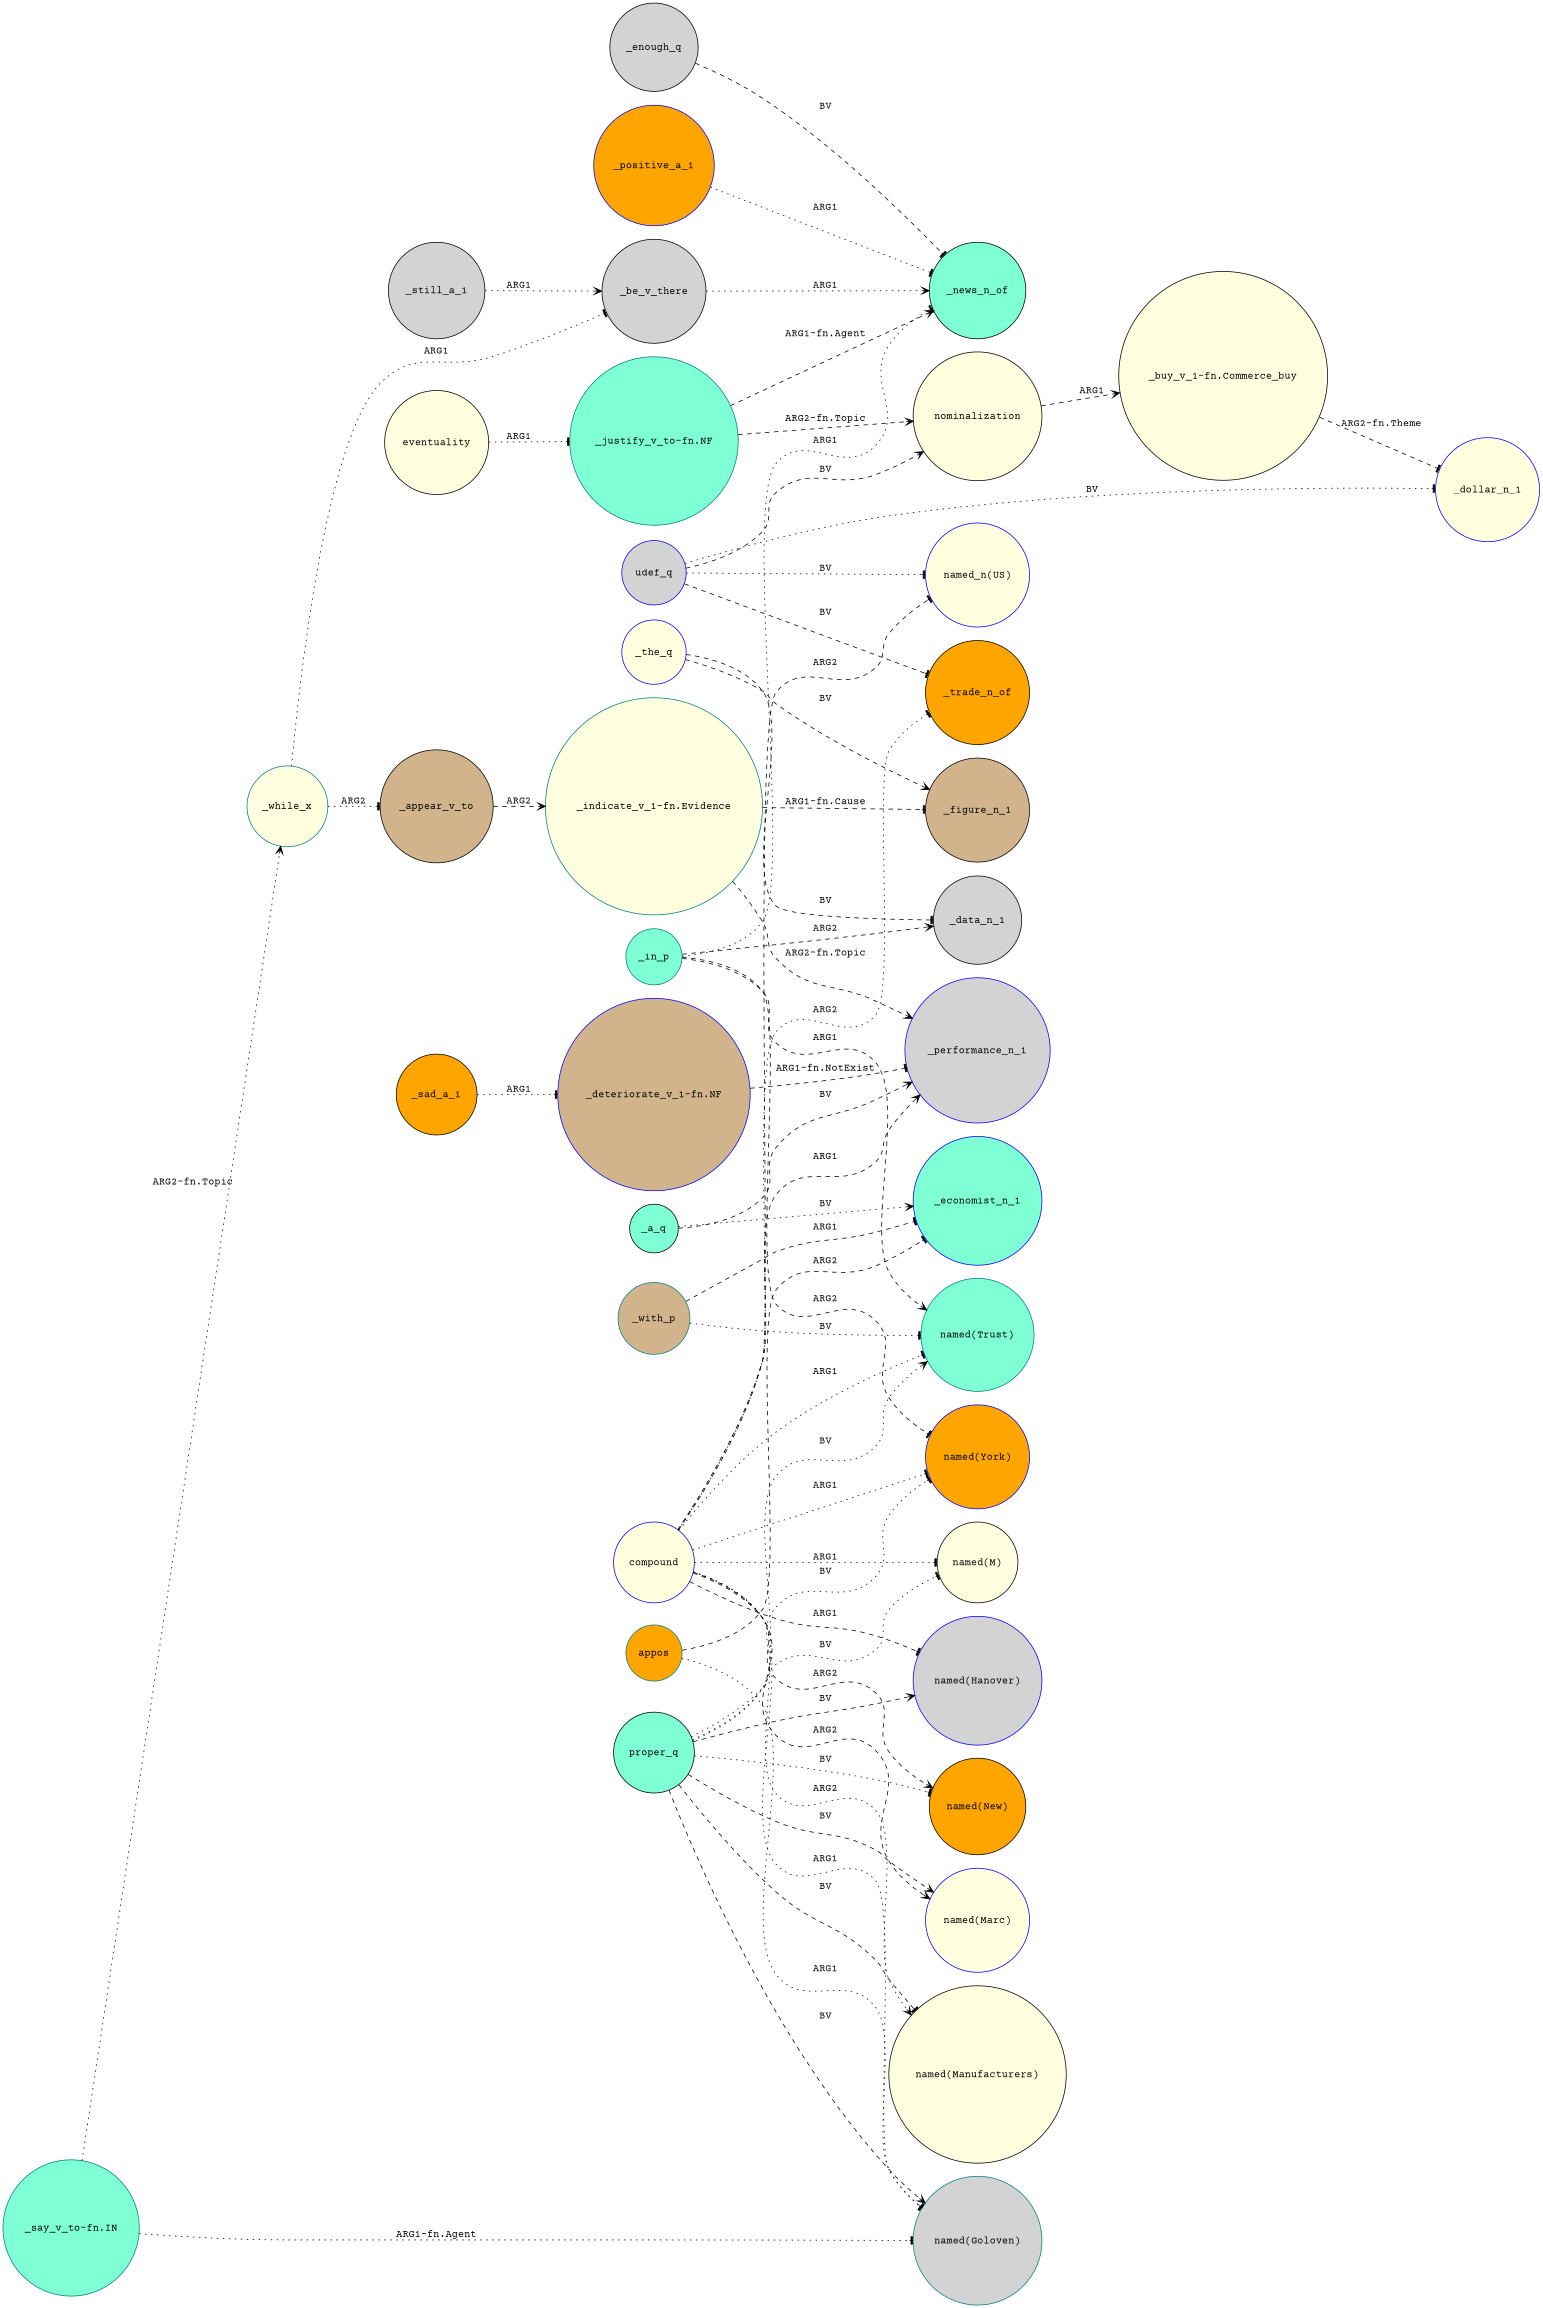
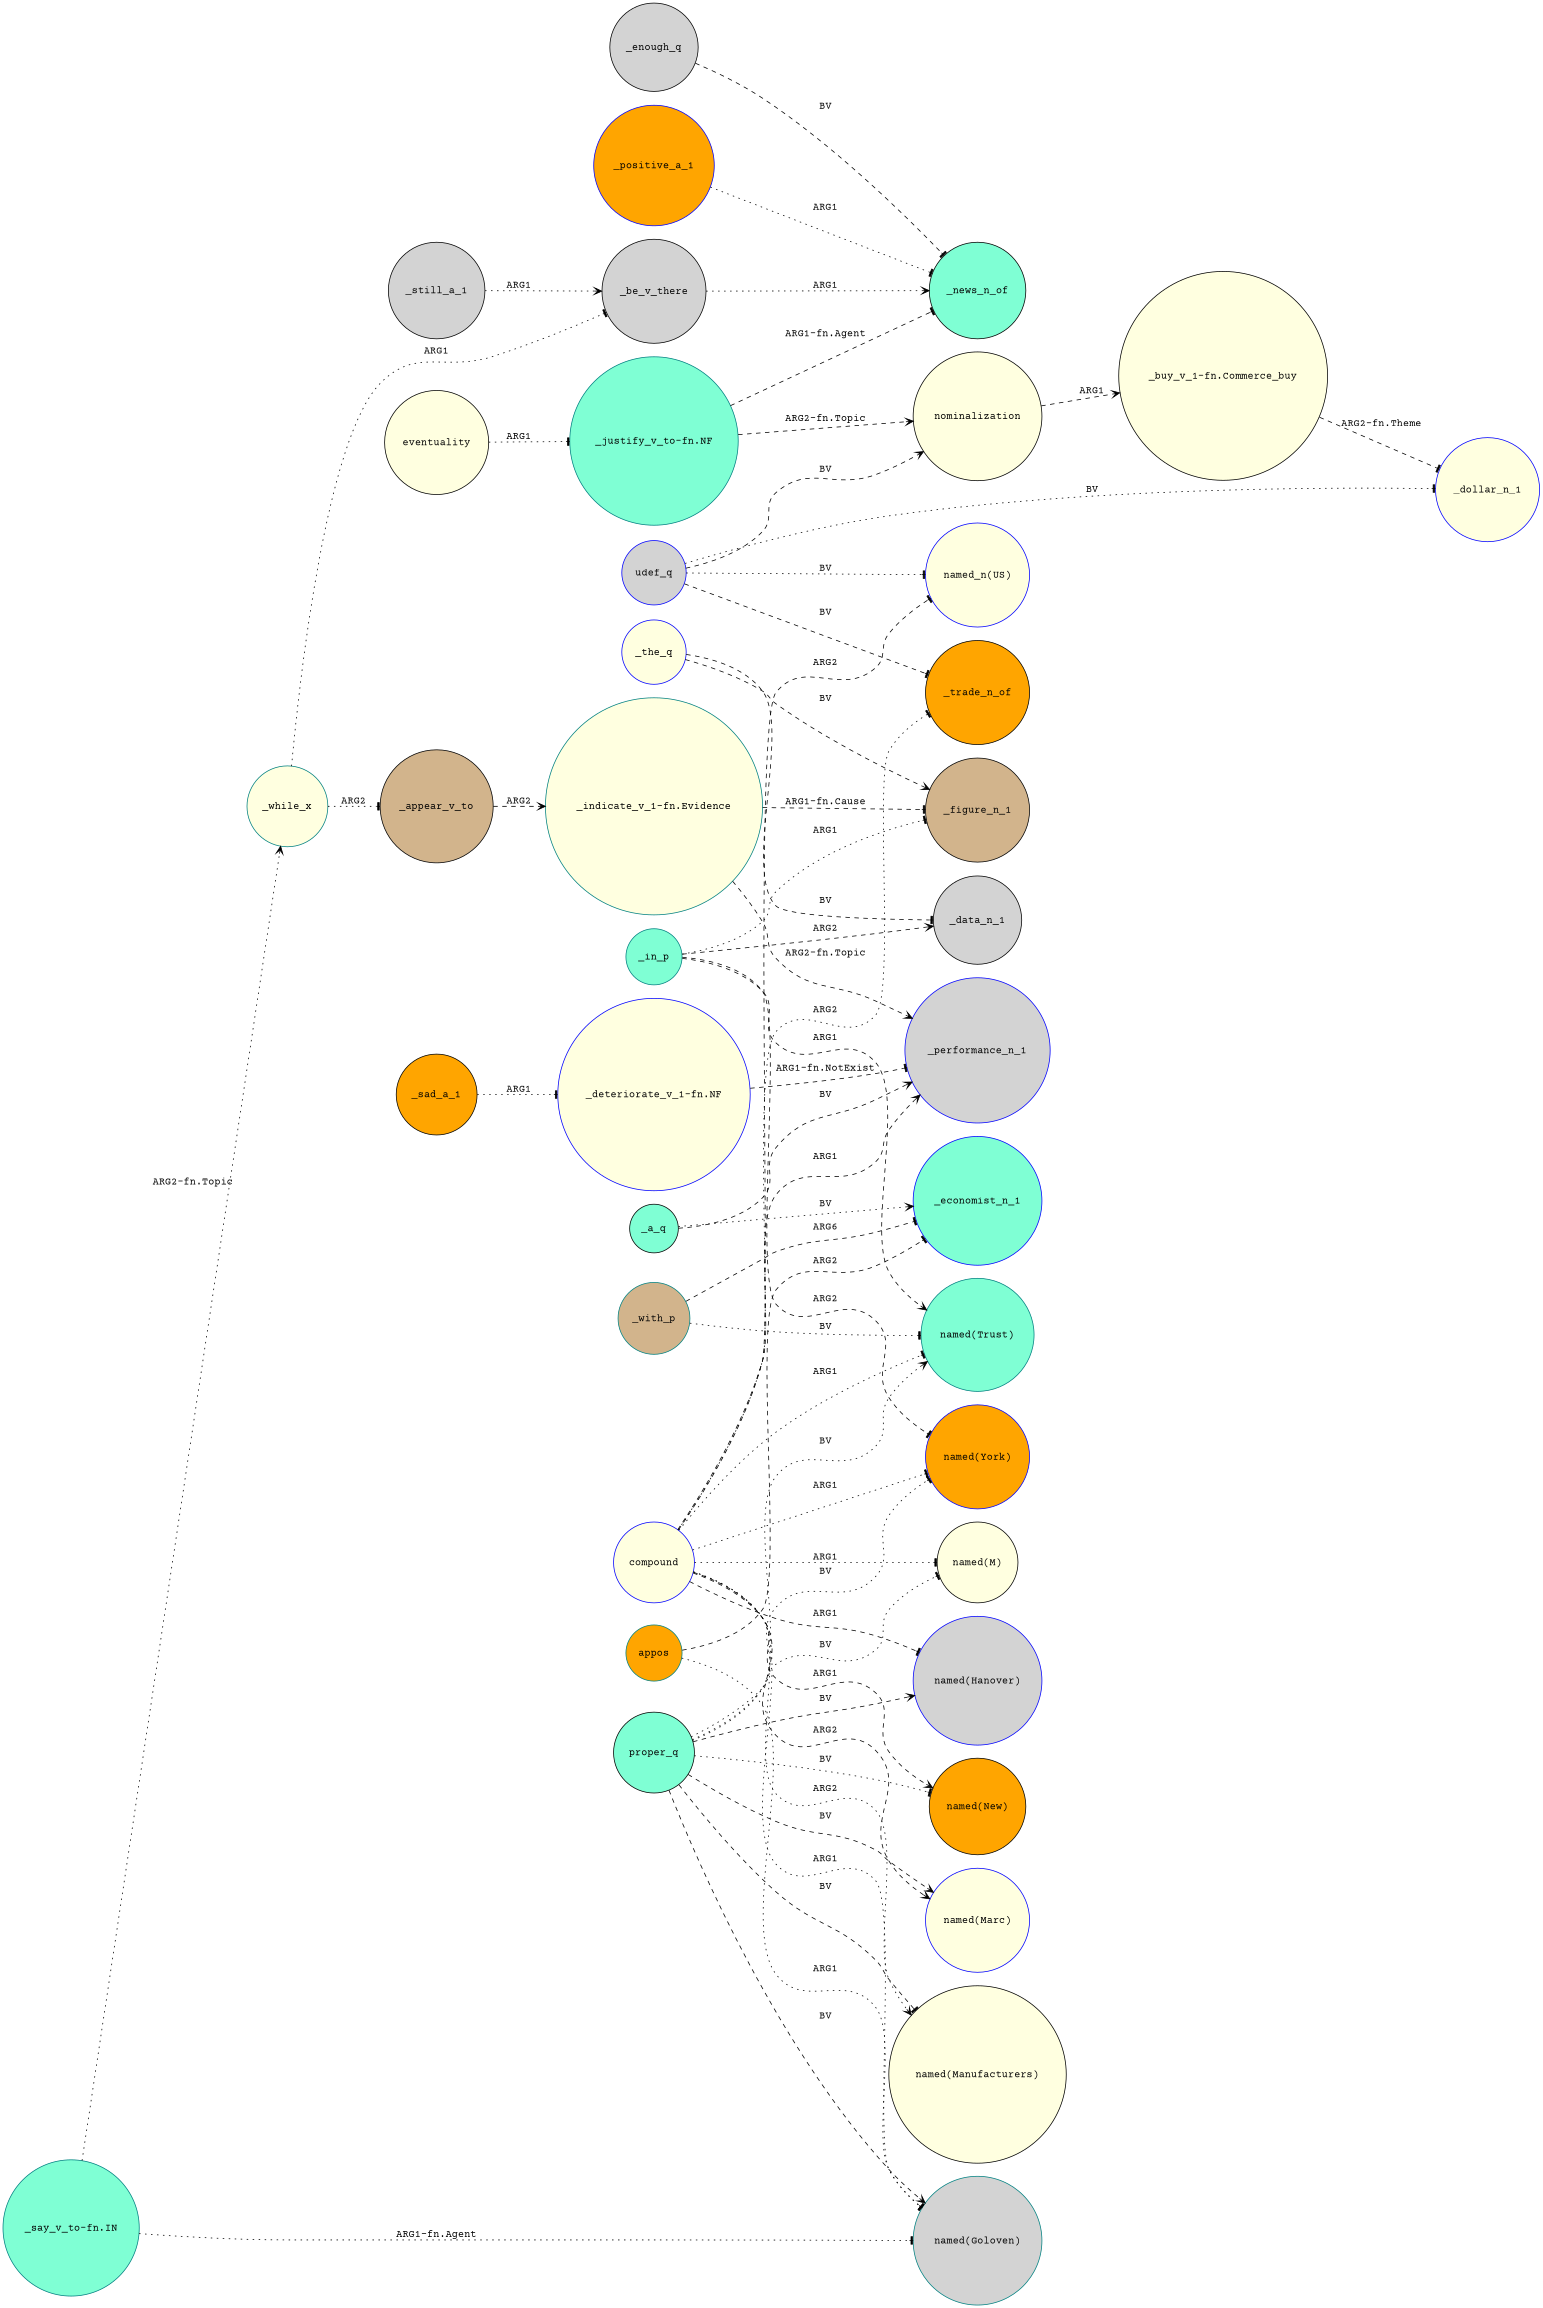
edge "_justify_v_to-fn.NF" -> "_news_n_of": arrowhead vee -> tee
edge "_in_p" -> "_news_n_of": now "_in_p" -> "_figure_n_1"
node "_deteriorate_v_1-fn.NF": fillcolor tan -> lightyellow
edge "_with_p" -> "_economist_n_1": label "ARG1" -> "ARG6"
edge "compound" -> "named(New)": label "ARG2" -> "ARG1"
